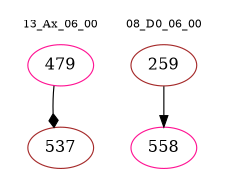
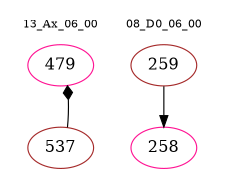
edge "479" -> "537": reversed
node "558": label "558" -> "258"
